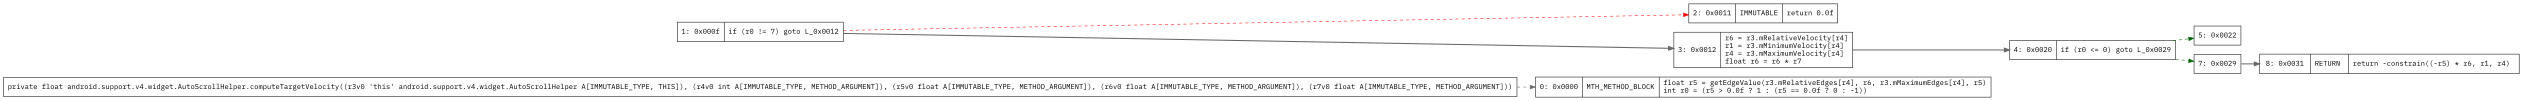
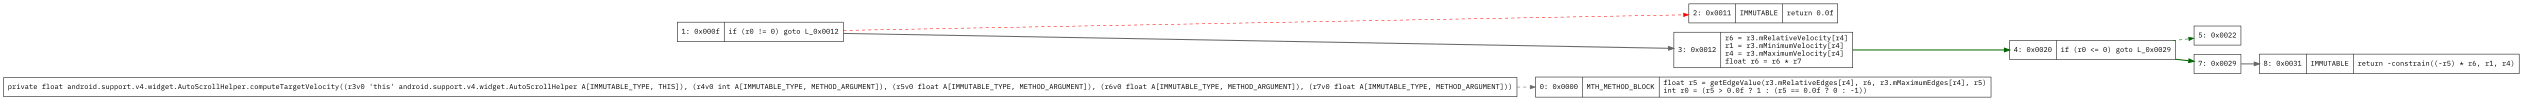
node "1: 0x000f": text "if (r0 != 7) goto L_0x0012" -> "if (r0 != 0) goto L_0x0012"
edge "3: 0x0012" -> "4: 0x0020": color gray40 -> darkgreen
edge "4: 0x0020" -> "7: 0x0029": style dashed -> bold
node "8: 0x0031": text "RETURN" -> "IMMUTABLE"
